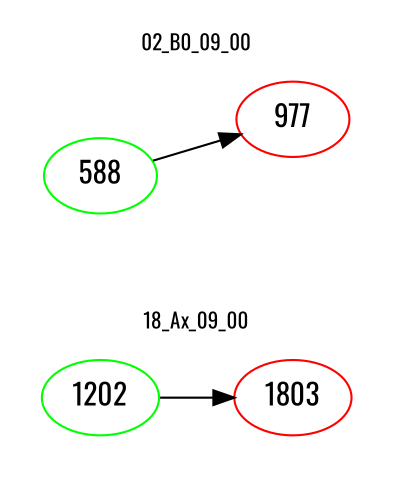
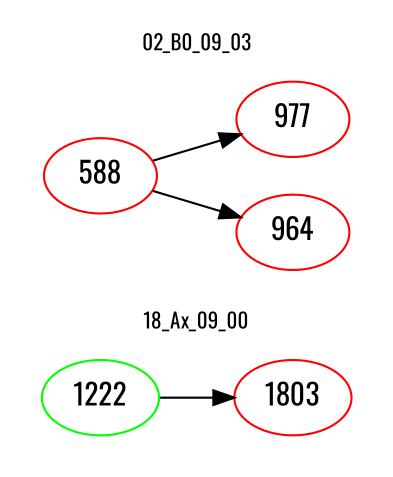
cluster "02_B0_09_00": label "02_B0_09_00" -> "02_B0_09_03"
node "588": color green -> red
node "964": added
node "1202": label "1202" -> "1222"
